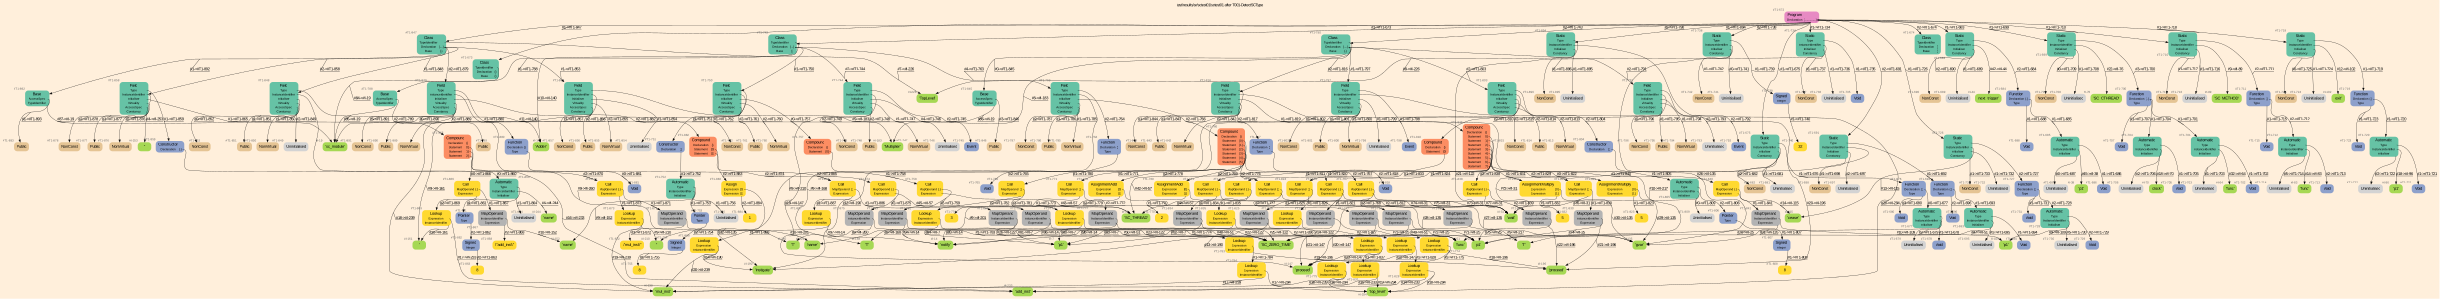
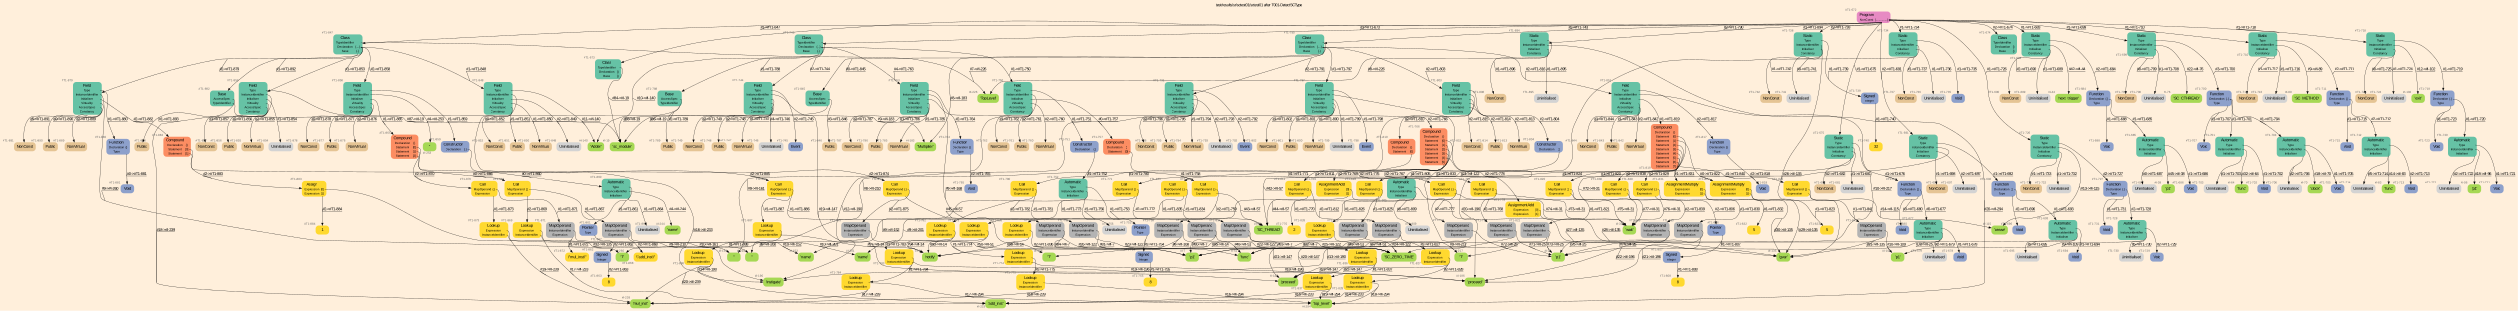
node "Program": text "Declaration" -> "NonConst"
node "3": removed
